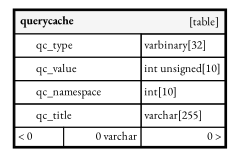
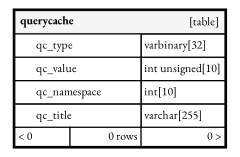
node "querycache": text "0 varchar" -> "0 rows"
